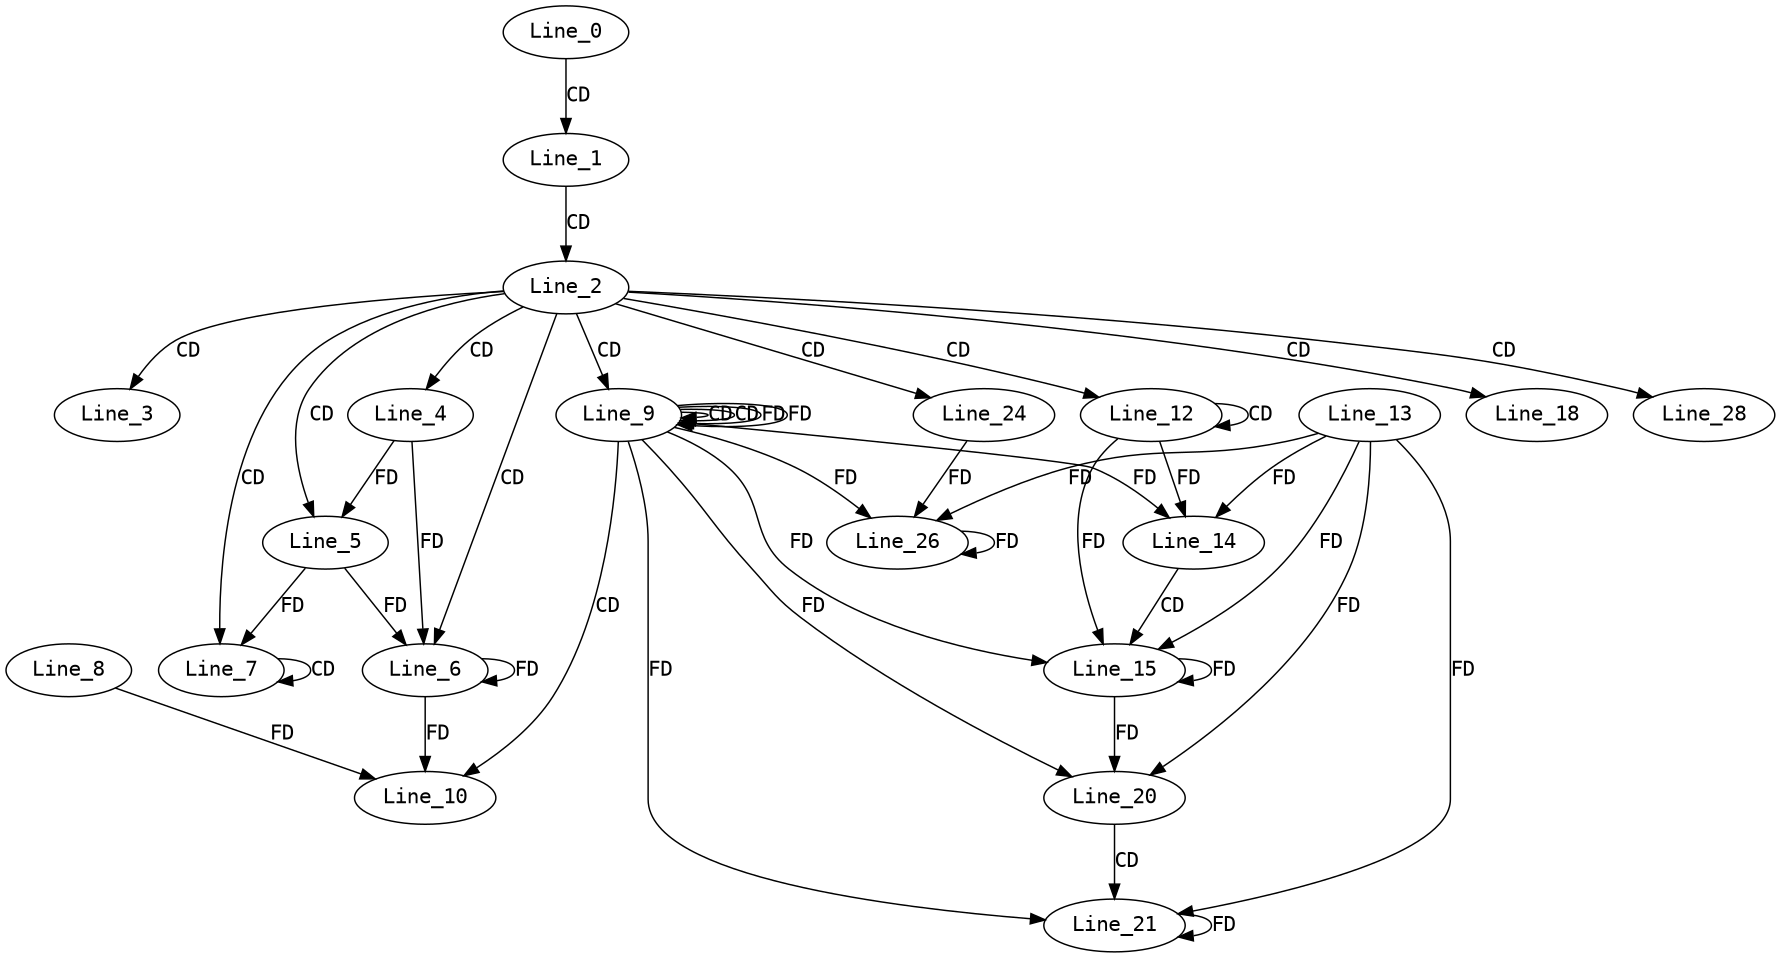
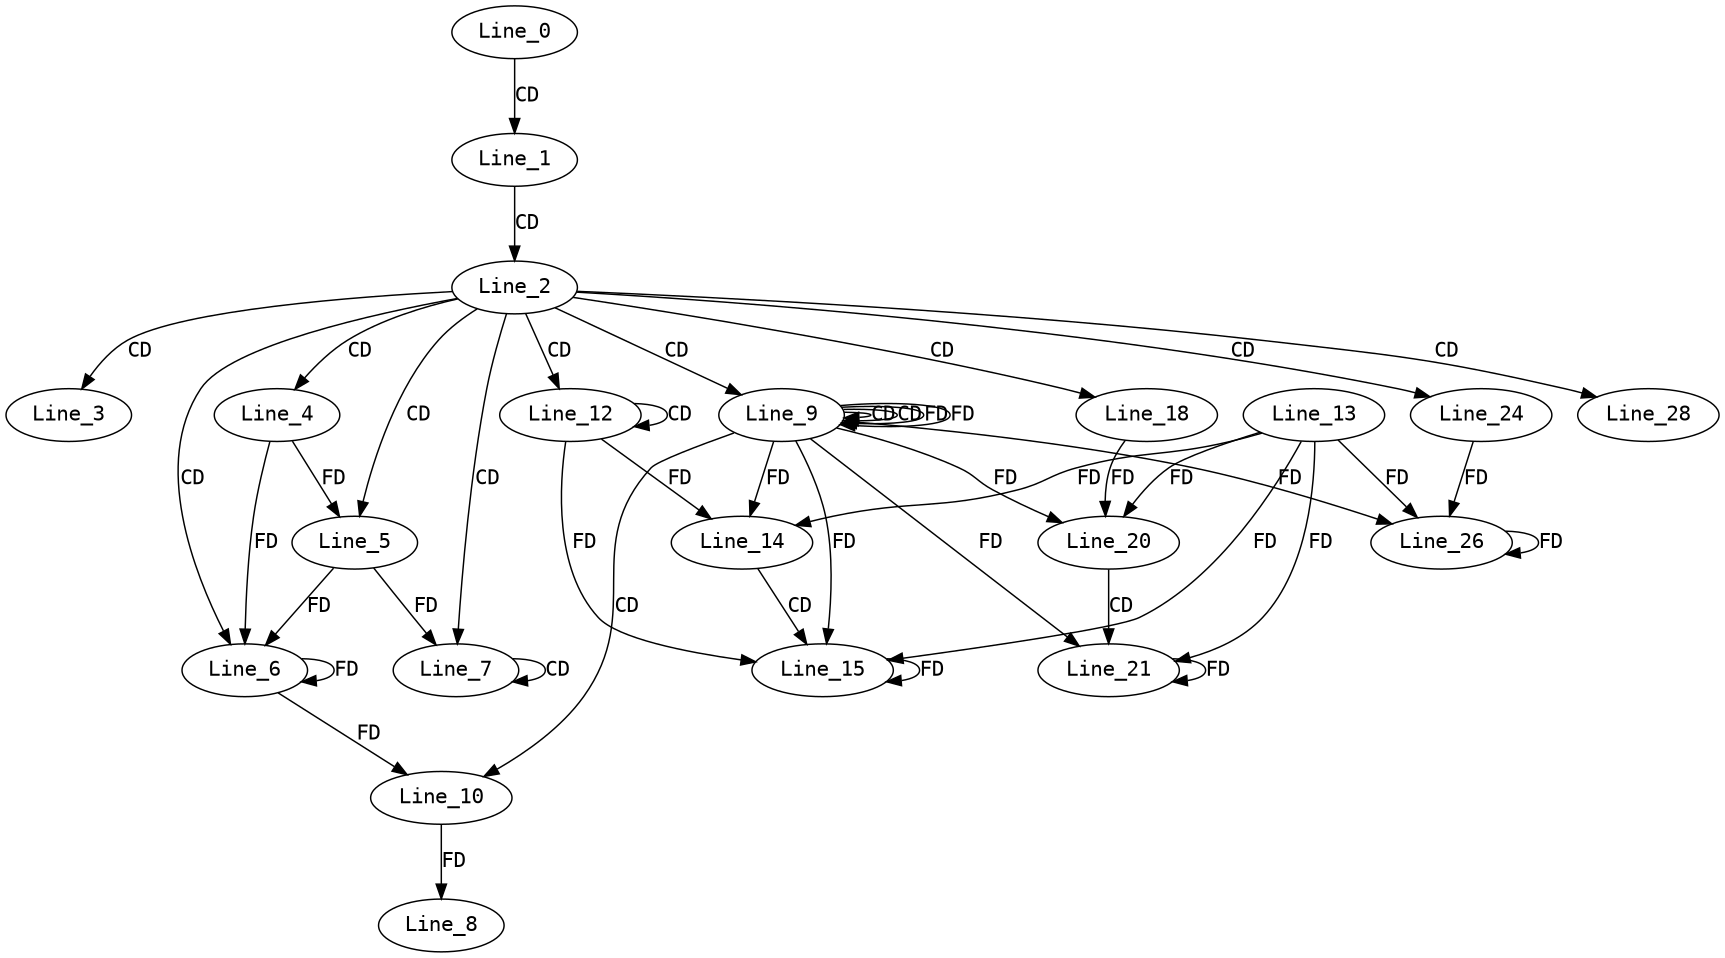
edge "Line_15" -> "Line_20": now "Line_18" -> "Line_20"
edge "Line_8" -> "Line_10": reversed
